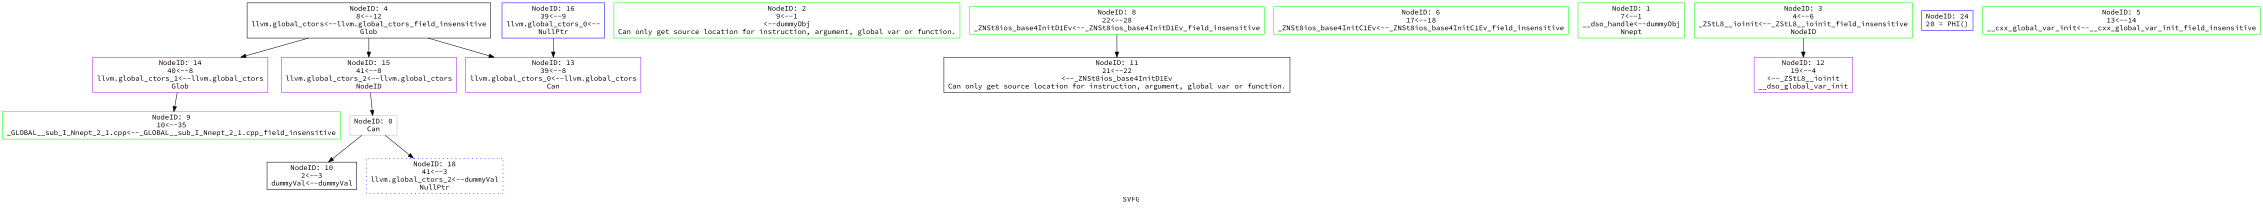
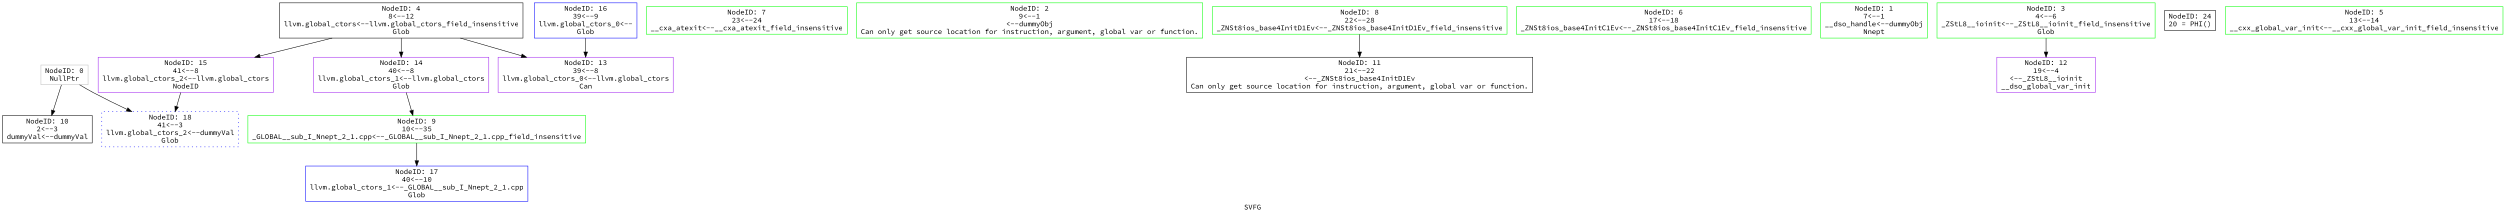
node "NodeID: 7": added
node "NodeID: 24": color blue -> black
node "NodeID: 16": text "NullPtr" -> "Glob"
node "NodeID: 3": text "NodeID" -> "Glob"
edge "NodeID: 15" -> "NodeID: 0": now "NodeID: 15" -> "NodeID: 18"
node "NodeID: 0": text "Can" -> "NullPtr"
node "NodeID: 17": added
node "NodeID: 18": text "NullPtr" -> "Glob"
